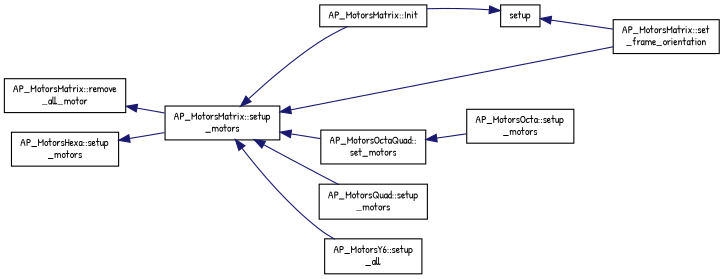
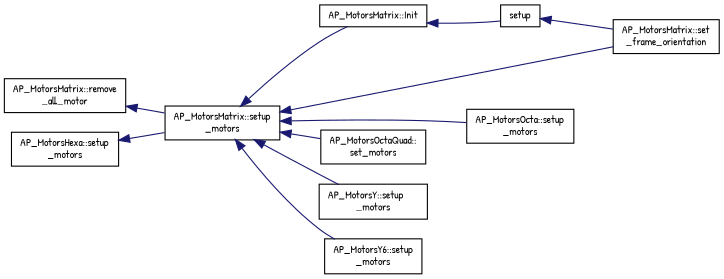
edge "AP_MotorsMatrix::Init" -> "setup": reversed
edge "AP_MotorsOcta::setup _motors" -> "AP_MotorsOctaQuad:: set_motors": now "AP_MotorsOcta::setup _motors" -> "AP_MotorsMatrix::setup _motors"
node "AP_MotorsQuad::setup _motors": label "AP_MotorsQuad::setup _motors" -> "AP_MotorsY::setup _motors"
node "AP_MotorsY6::setup _all": label "AP_MotorsY6::setup _all" -> "AP_MotorsY6::setup _motors"
